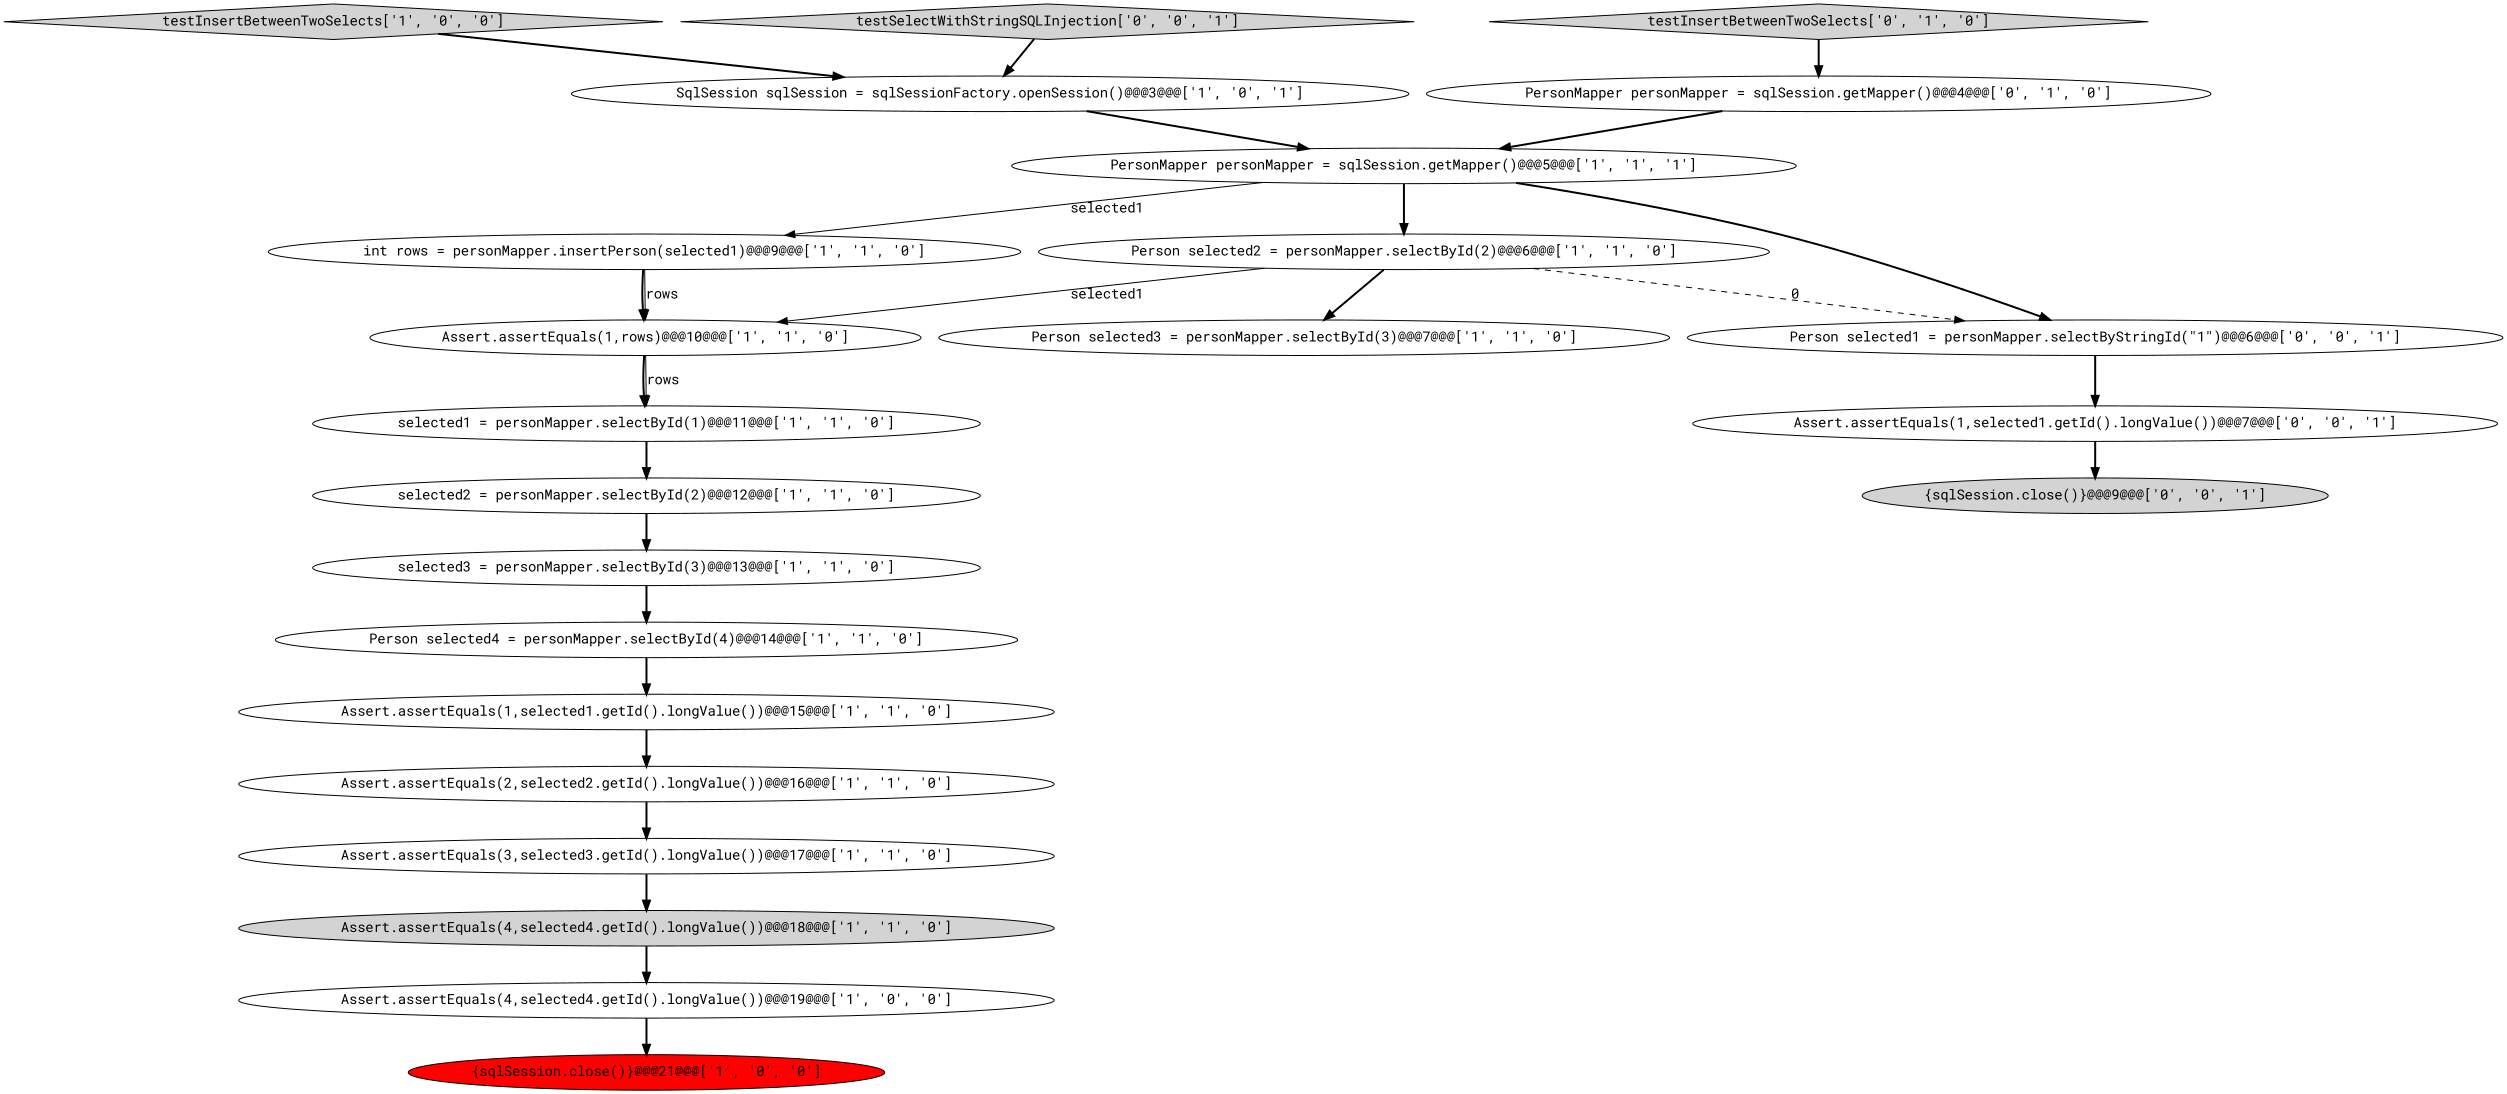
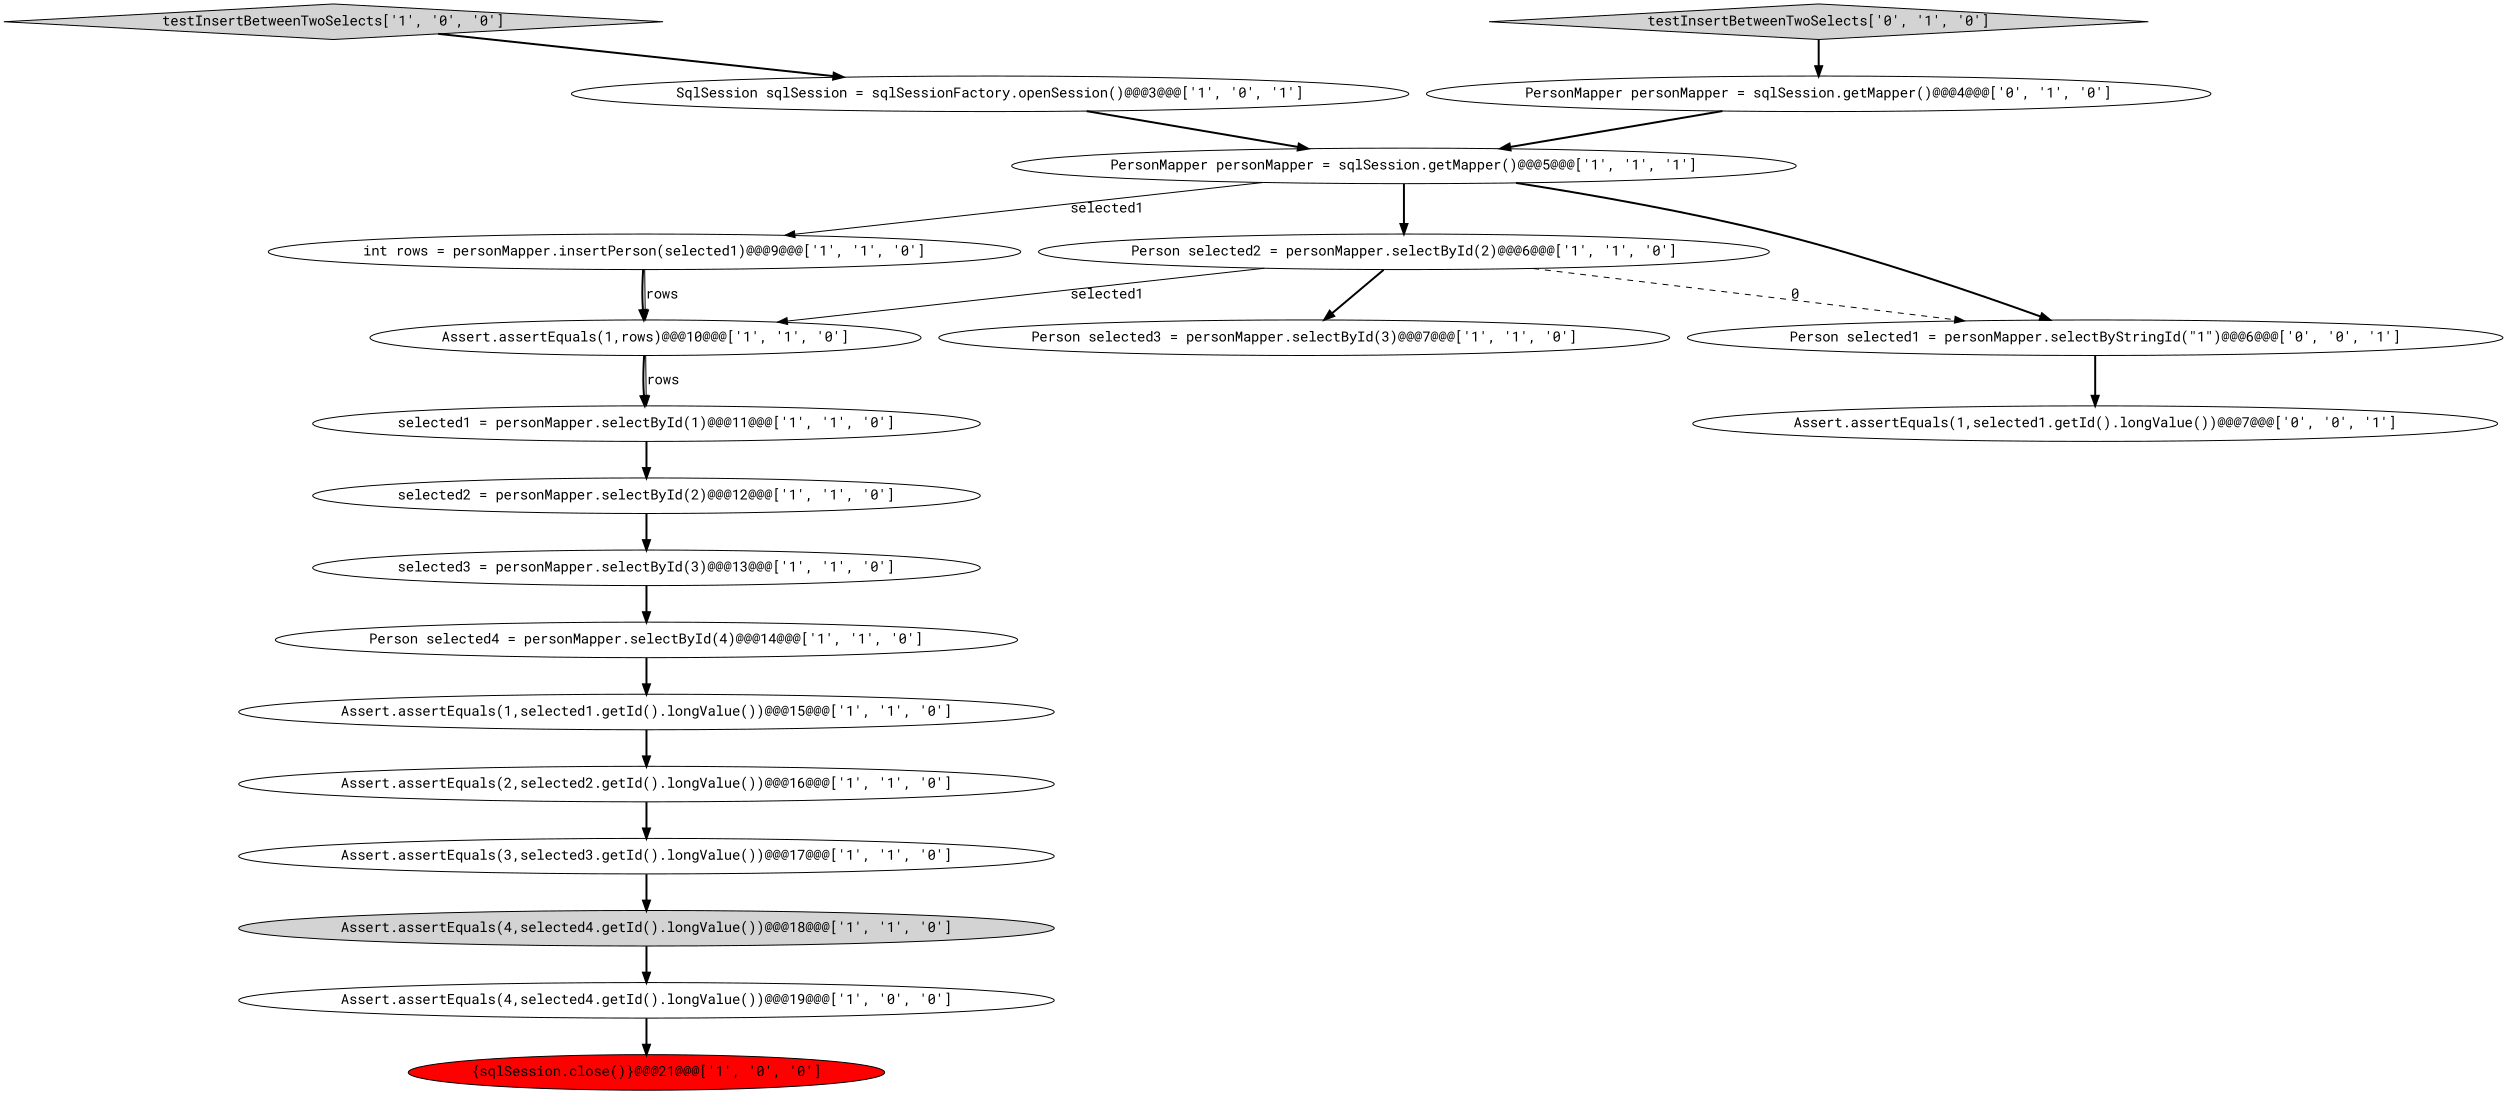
node "testSelectWithStringSQLInjection['0', '0', '1']": removed
node "{sqlSession.close()}@@@9@@@['0', '0', '1']": removed
